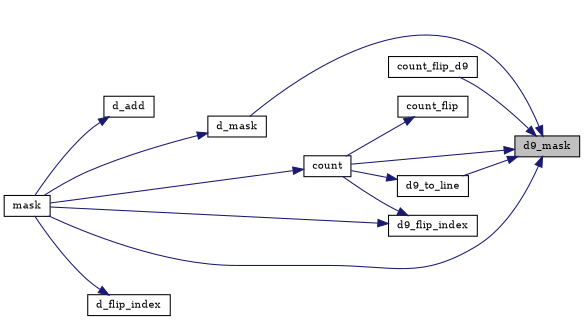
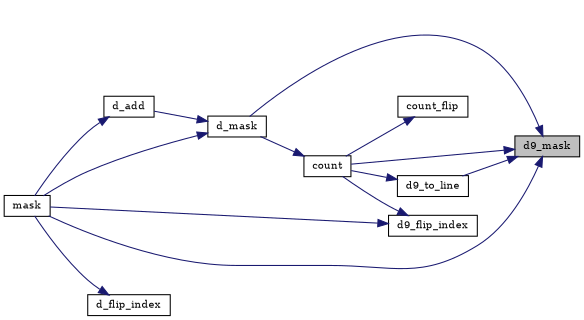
node "count_flip_d9": removed
edge "d_add" -> "d_mask": added
edge "mask" -> "count": now "d_mask" -> "count"
